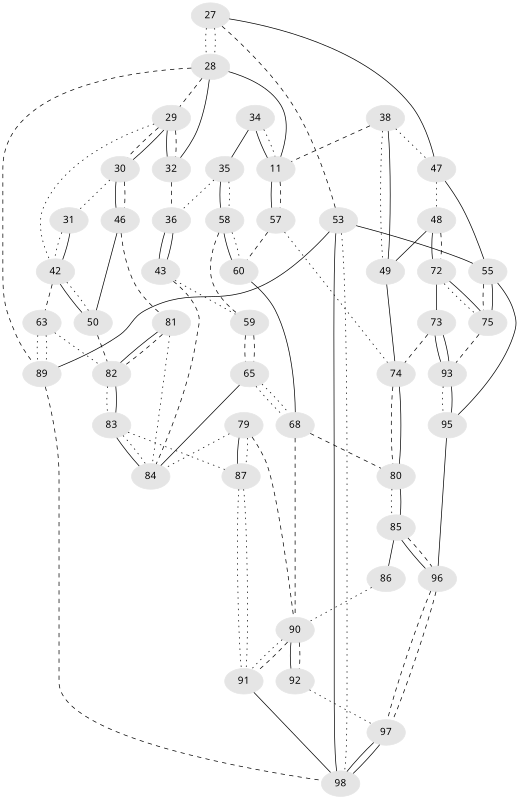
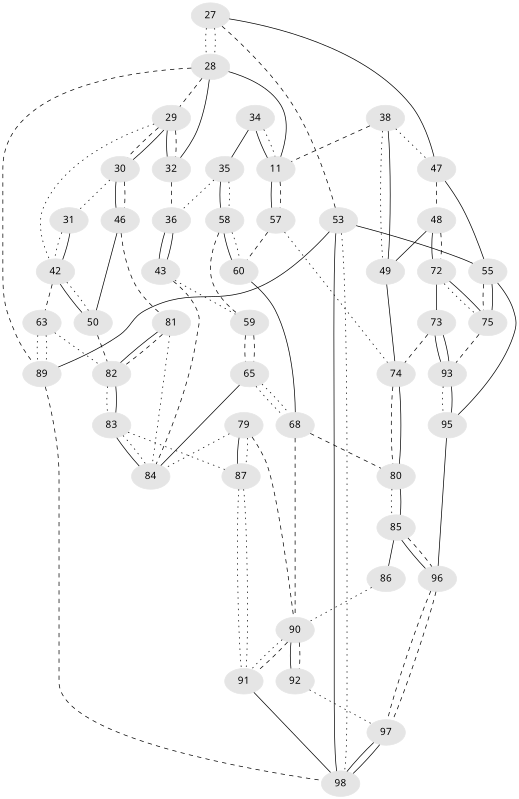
edge "47" -- "48": style dotted -> dashed
